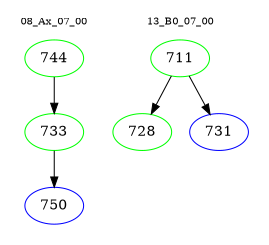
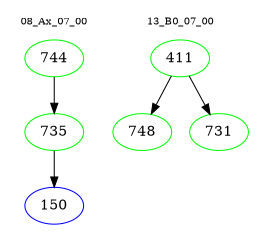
node "711": label "711" -> "411"
node "733": label "733" -> "735"
node "728": label "728" -> "748"
node "731": color blue -> green
node "750": label "750" -> "150"
